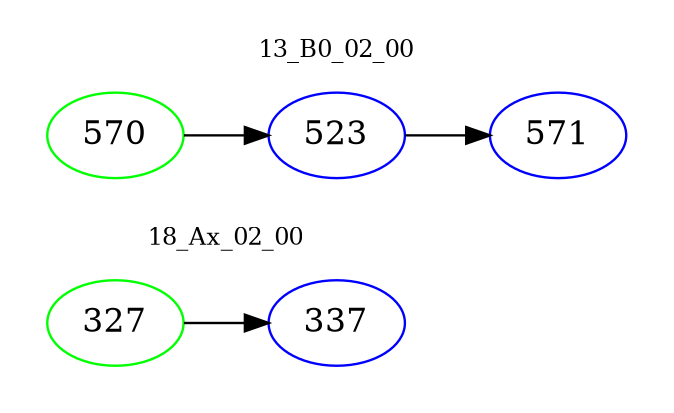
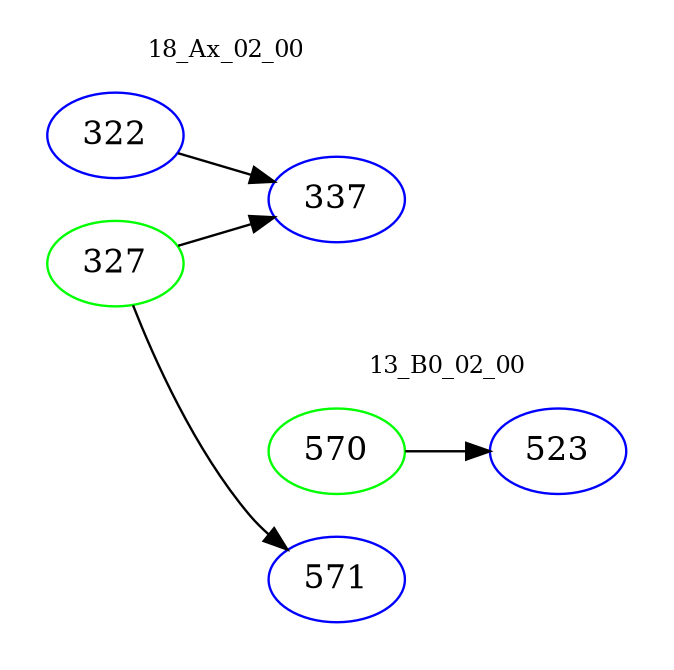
node "322": added
edge "523" -> "571": now "327" -> "571"
